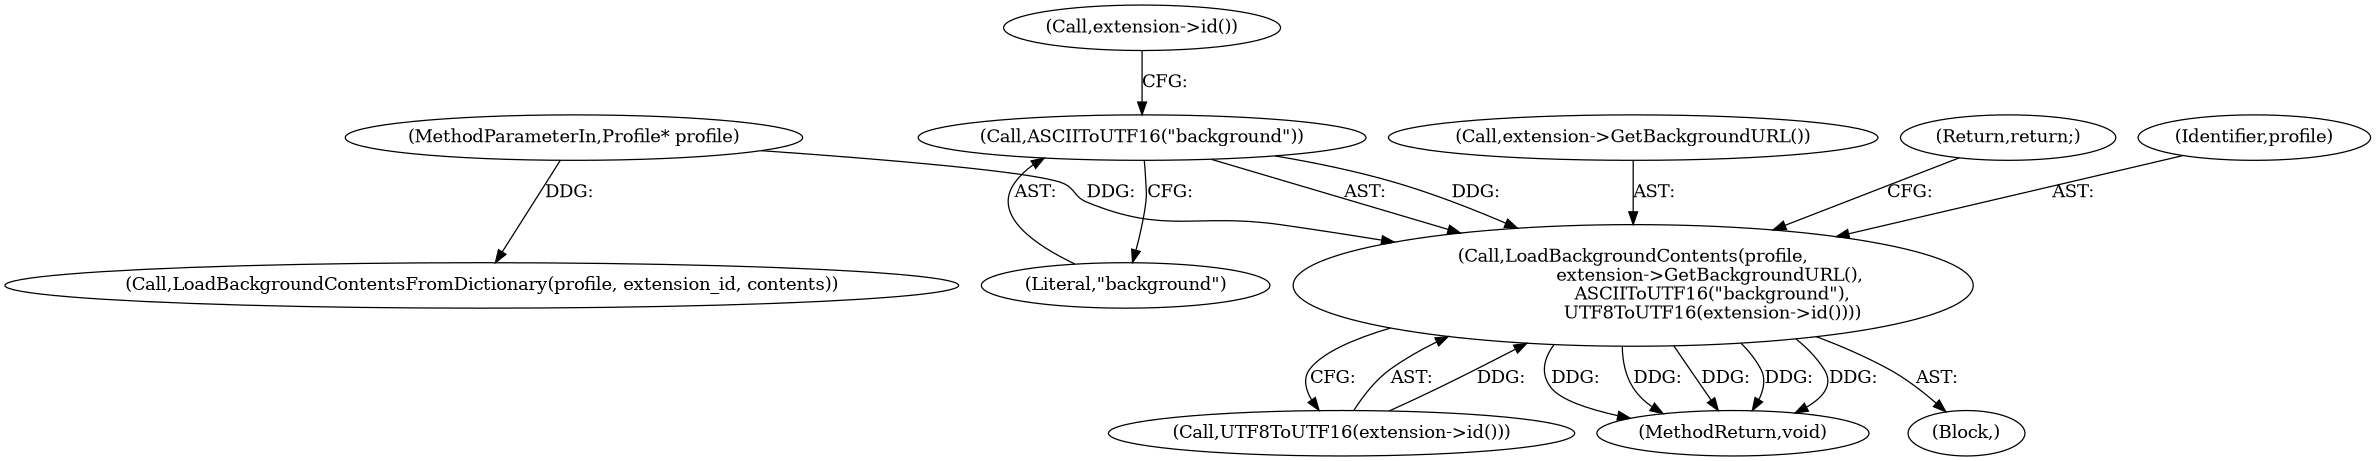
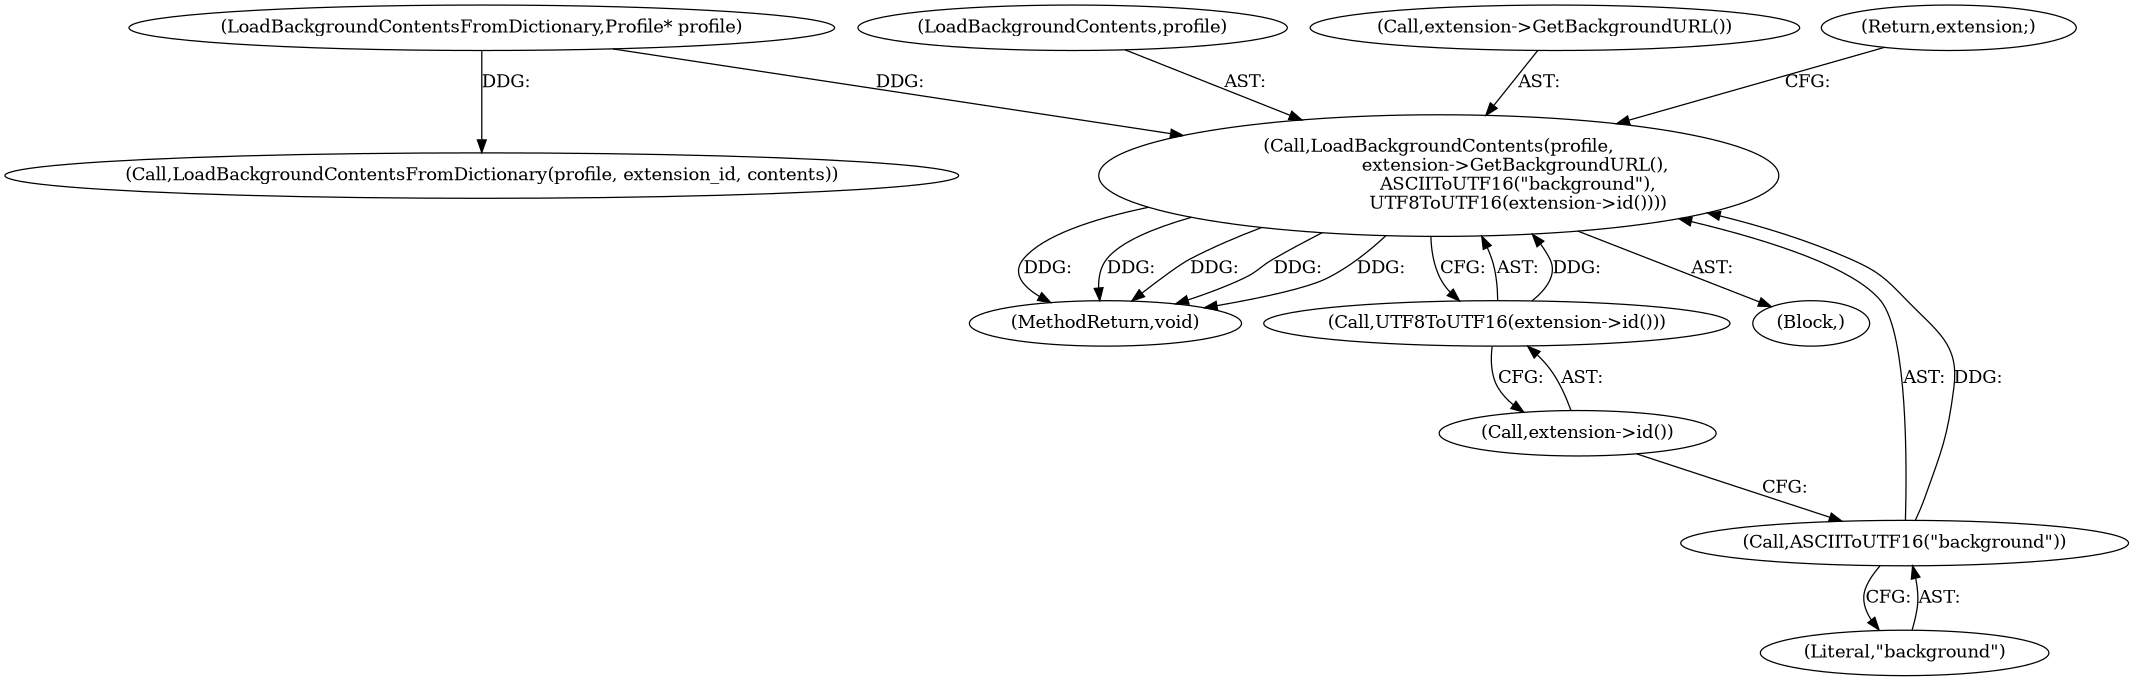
node "(MethodParameterIn,Profile* profile)": label "(MethodParameterIn,Profile* profile)" -> "(LoadBackgroundContentsFromDictionary,Profile* profile)"
node "(Return,return;)": label "(Return,return;)" -> "(Return,extension;)"
node "(Identifier,profile)": label "(Identifier,profile)" -> "(LoadBackgroundContents,profile)"
edge "(Call,UTF8ToUTF16(extension->id()))" -> "(Call,extension->id())": added, label "CFG:"
edge "(Call,extension->id())" -> "(Call,UTF8ToUTF16(extension->id()))": added, label "AST:"
